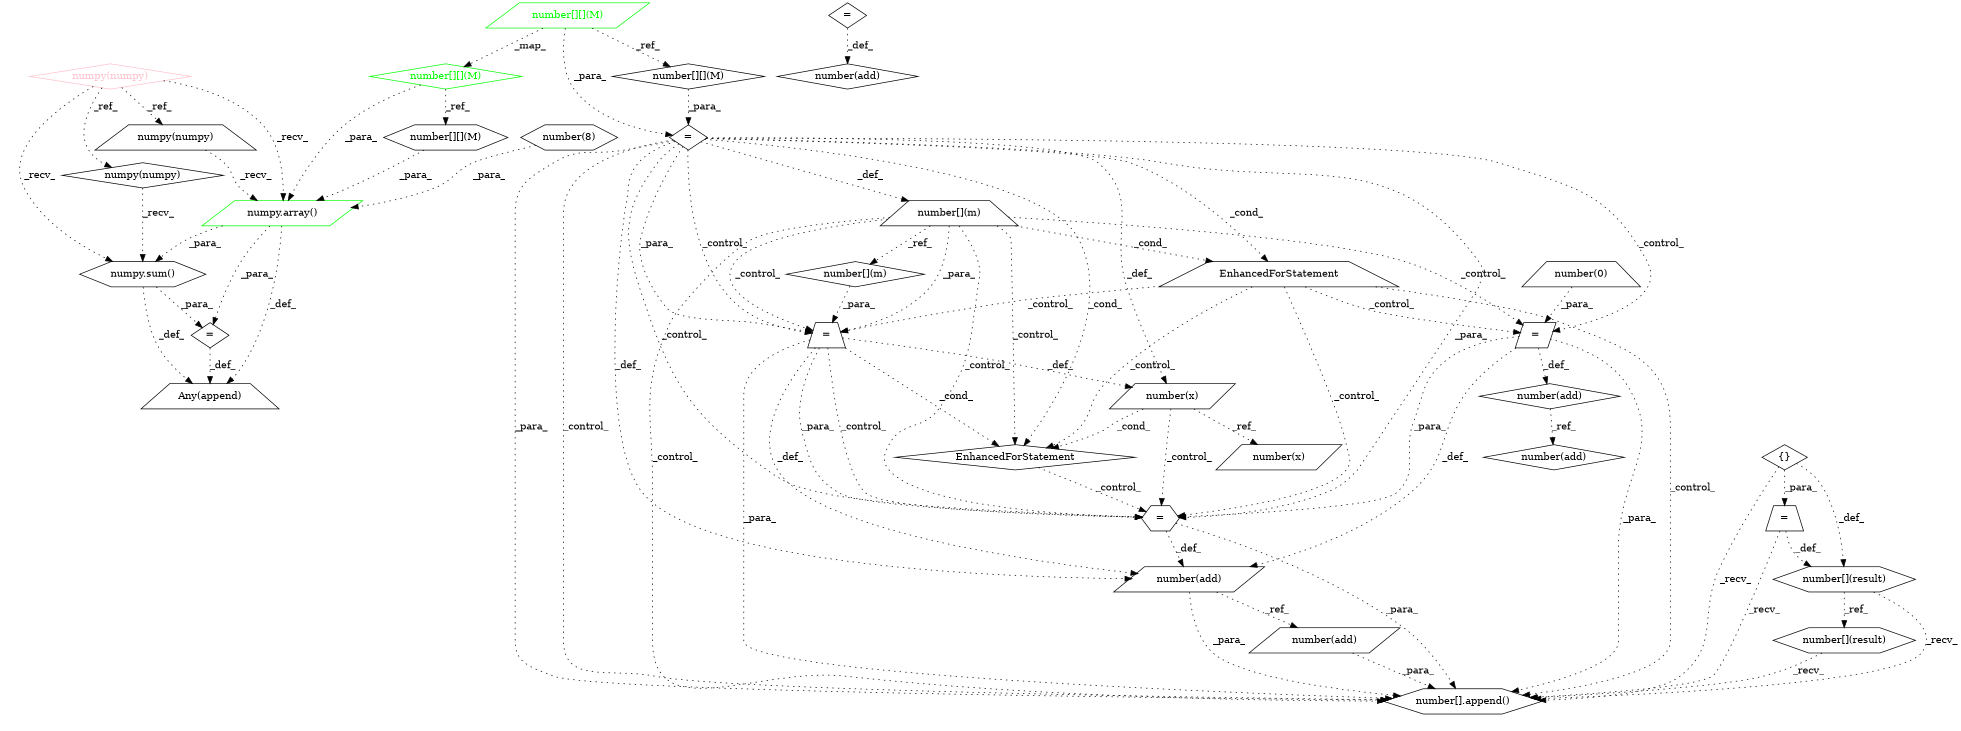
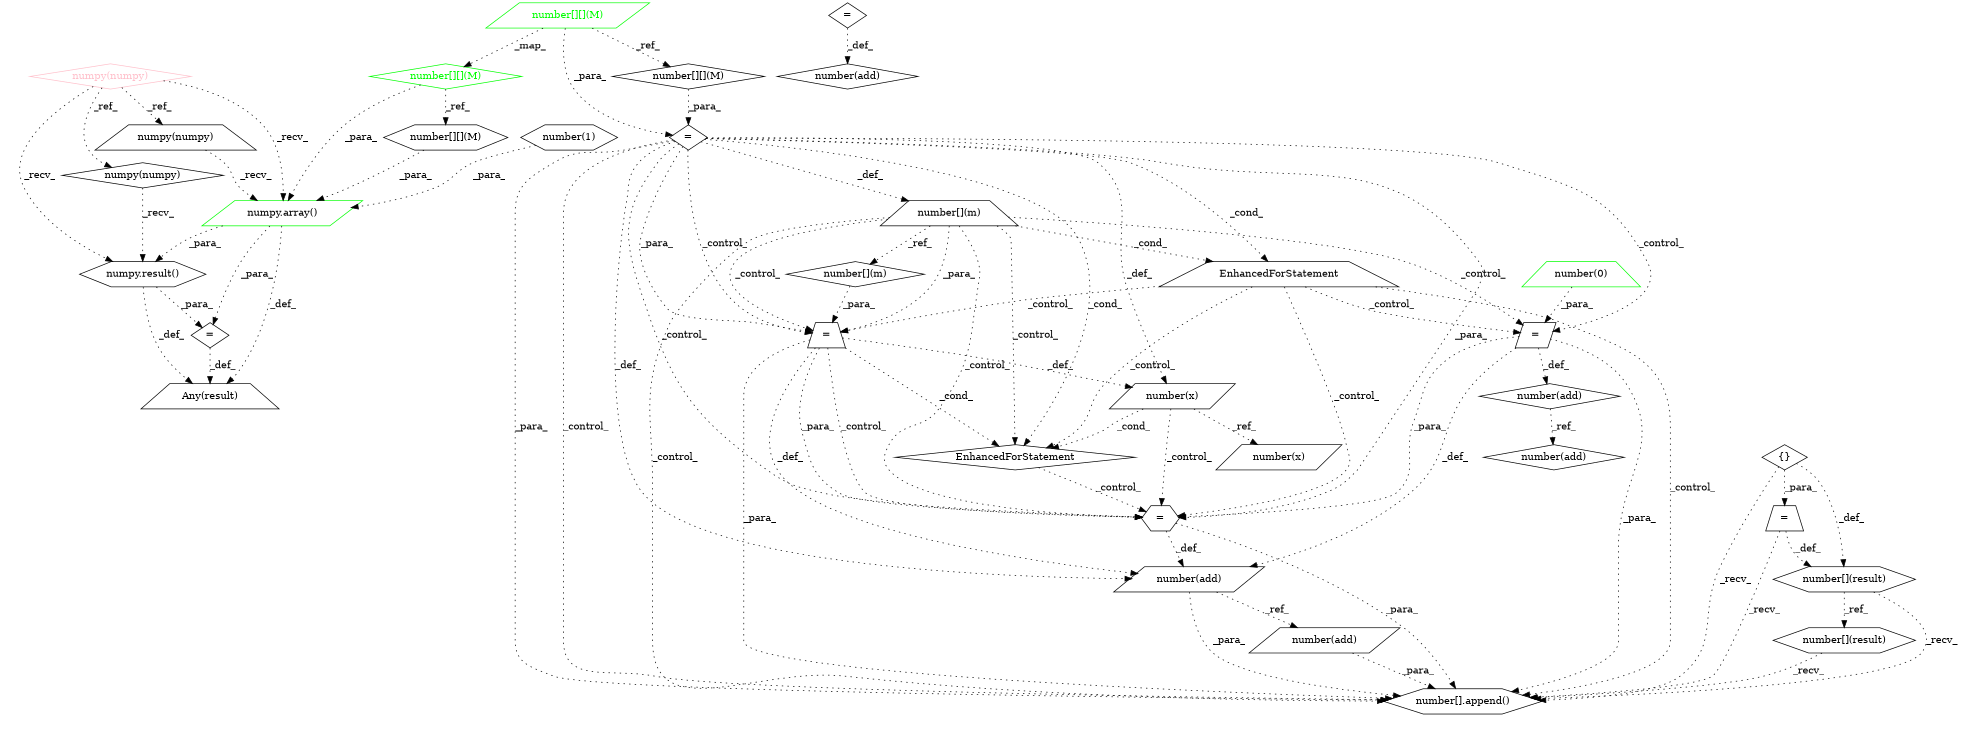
node "number(8)": label "number(8)" -> "number(1)"
node "numpy.sum()": label "numpy.sum()" -> "numpy.result()"
node "number(0)": color black -> green
node "Any(append)": label "Any(append)" -> "Any(result)"
